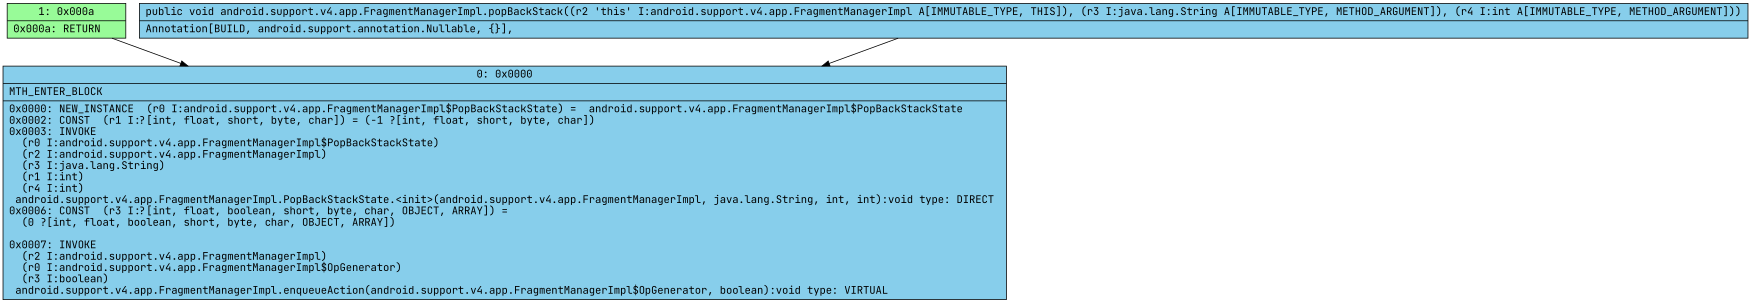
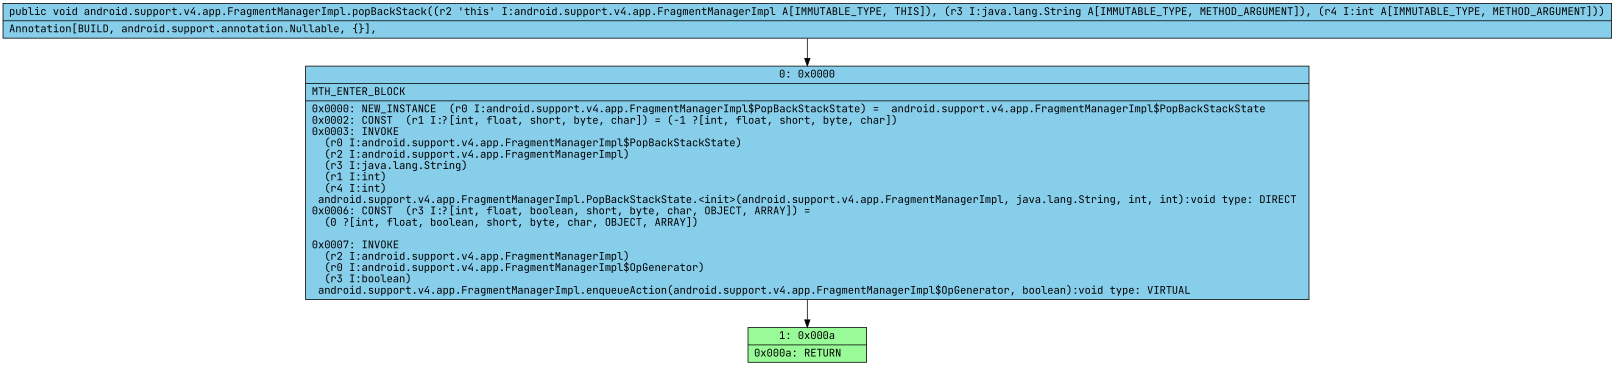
edge "1: 0x000a" -> "0: 0x0000": reversed
